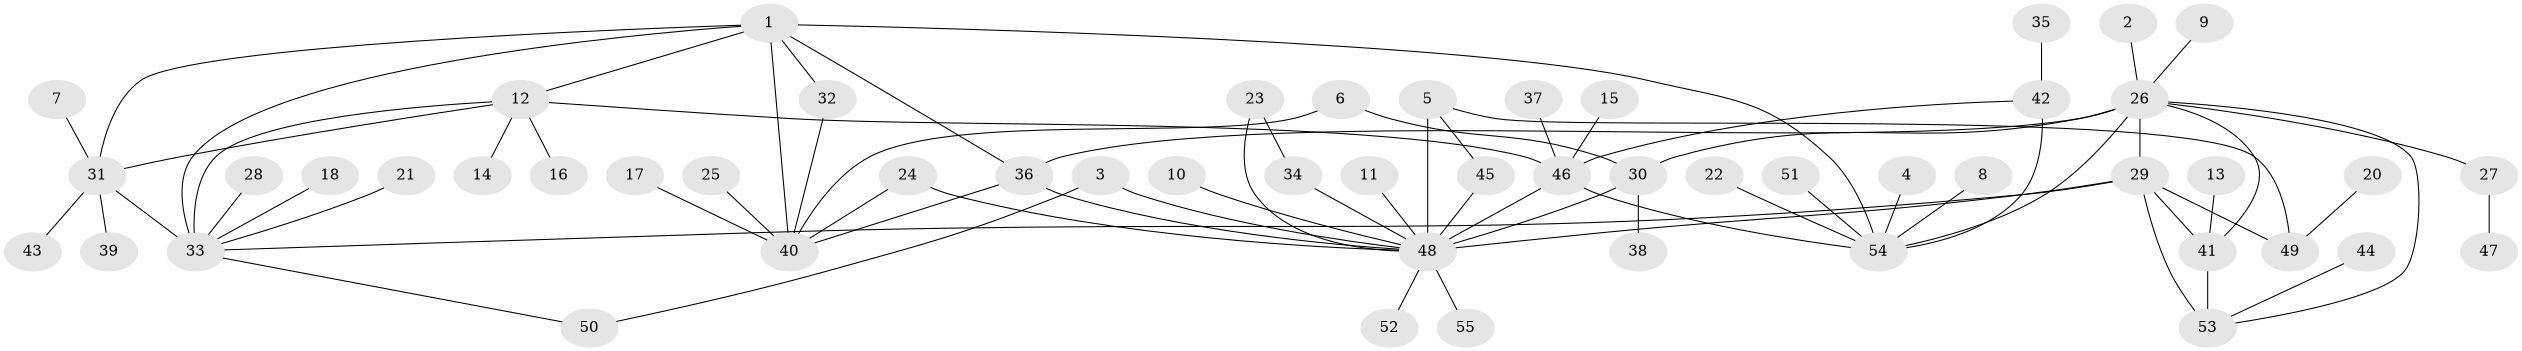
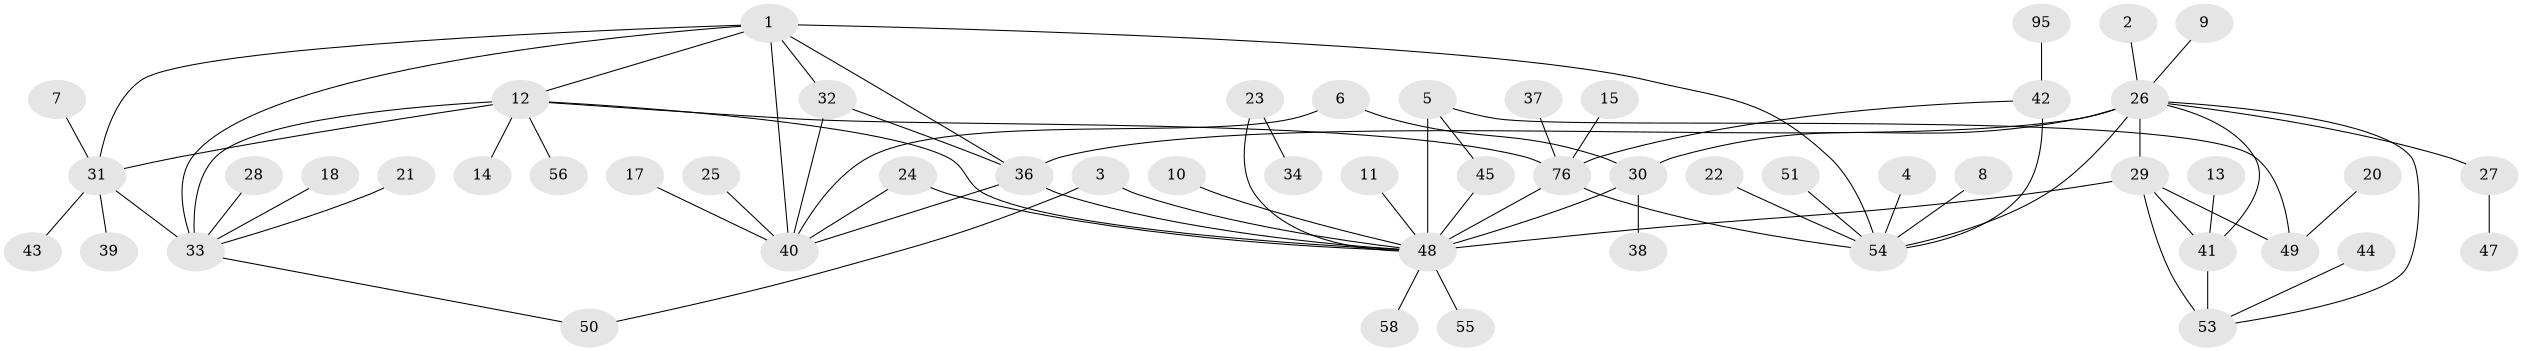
node "35": label "35" -> "95"
edge "32" -- "36": added
node "16": label "16" -> "56"
node "46": label "46" -> "76"
edge "34" -- "48": now "12" -- "48"
edge "29" -- "33": removed
node "52": label "52" -> "58"
